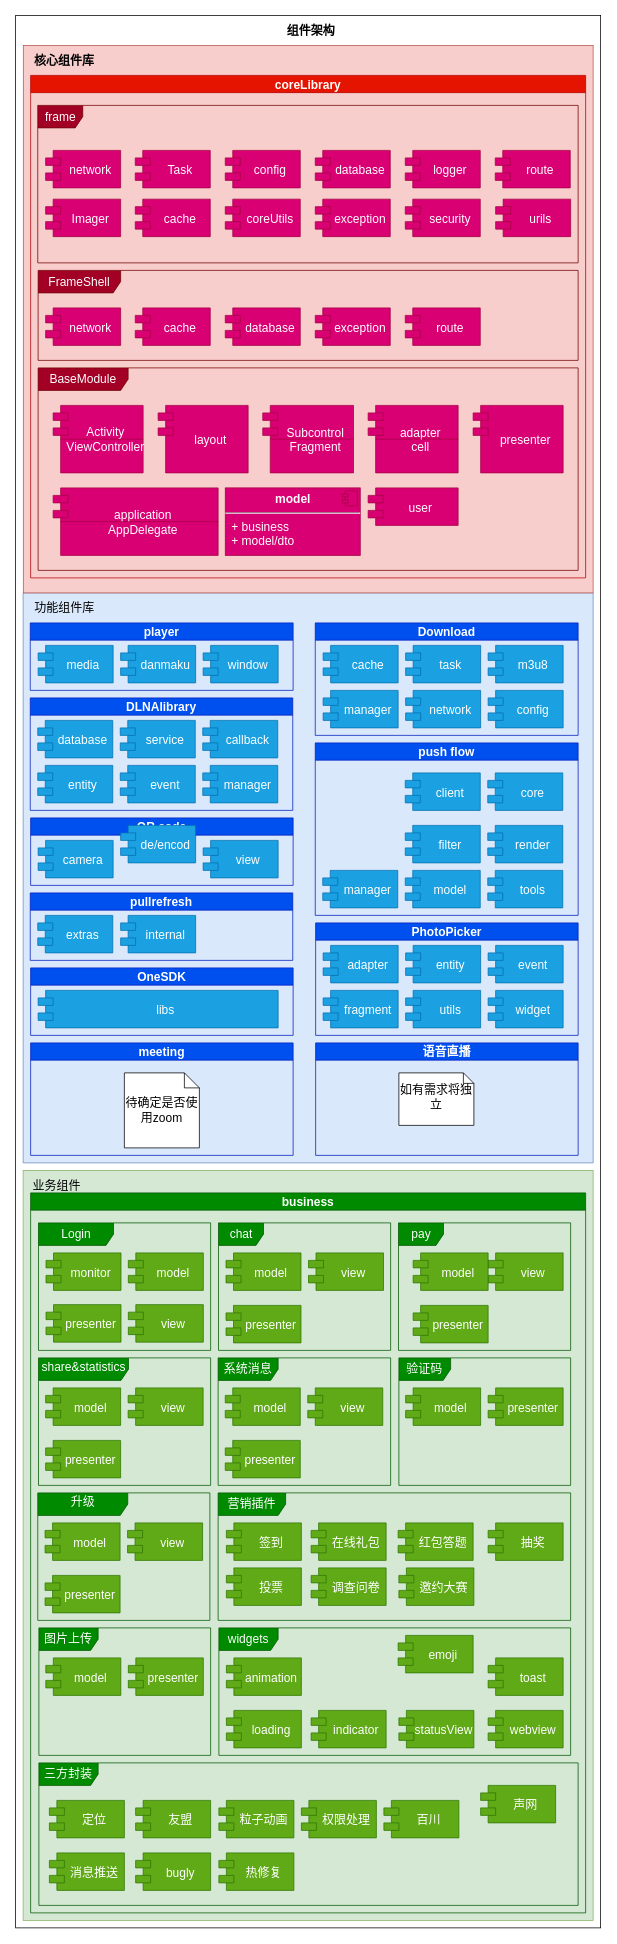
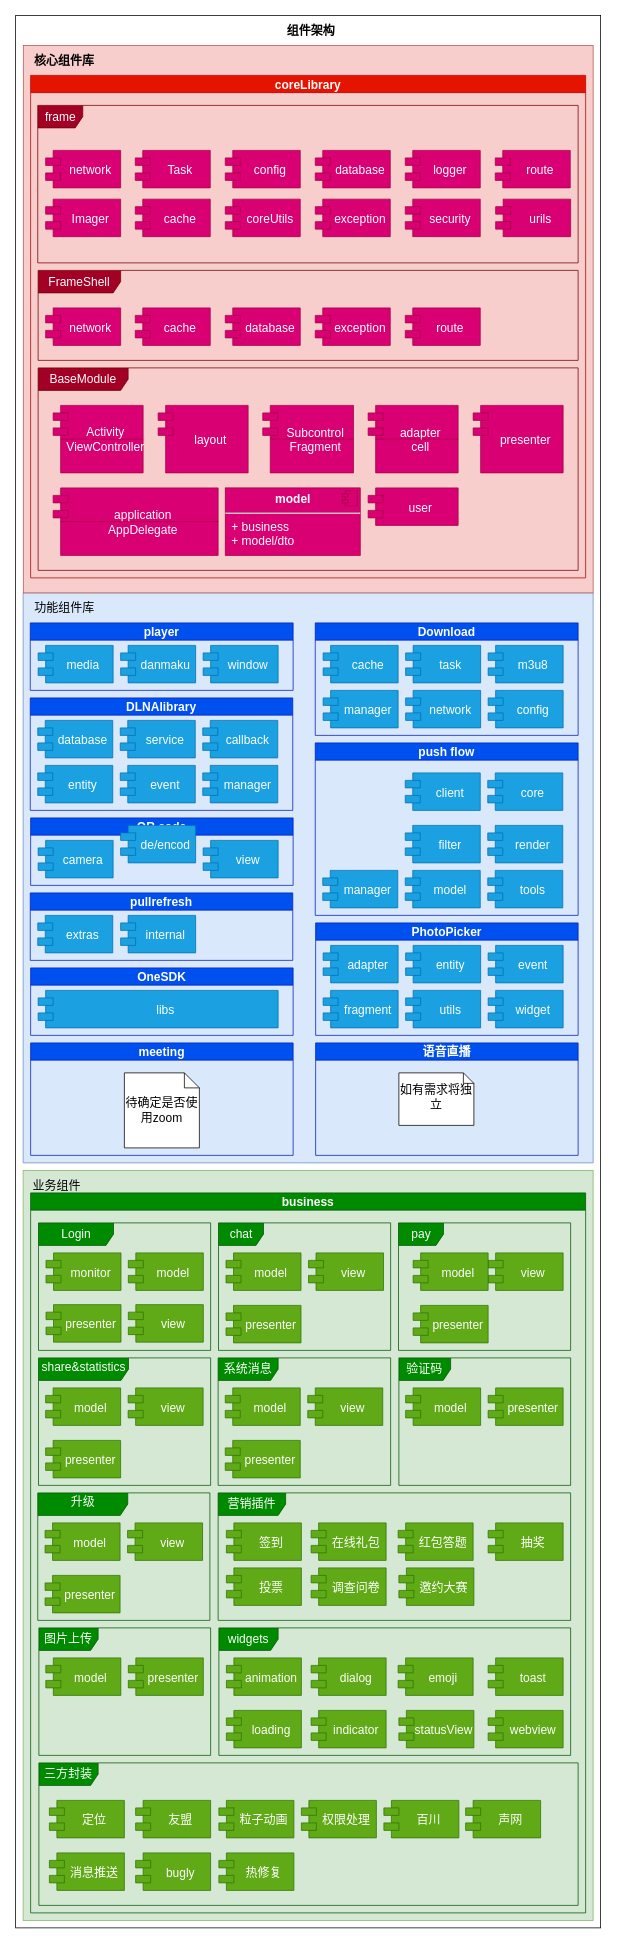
node "emoji": moved (435, 1654) -> (435, 1677)
node "dialog": added
node "声网": moved (518, 1804) -> (503, 1819)
